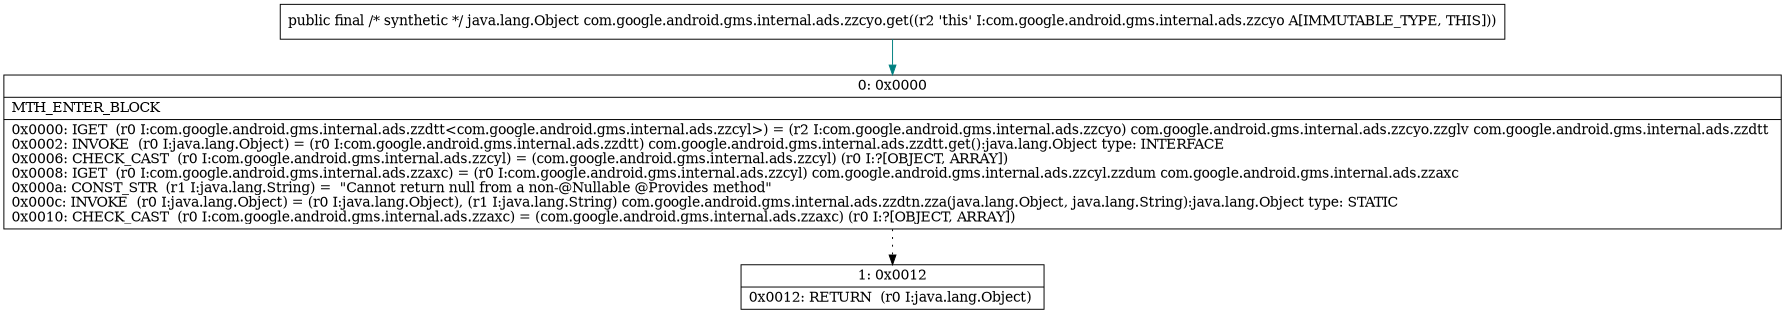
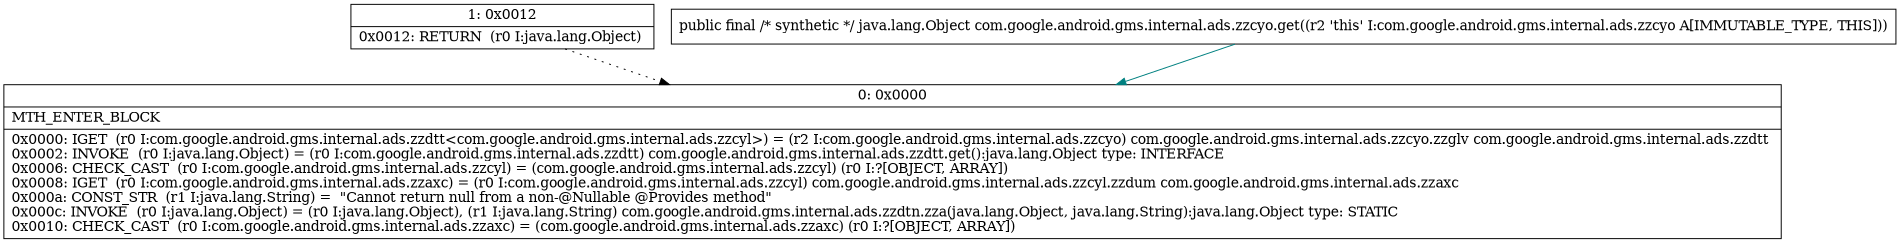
edge "0: 0x0000" -> "1: 0x0012": reversed
